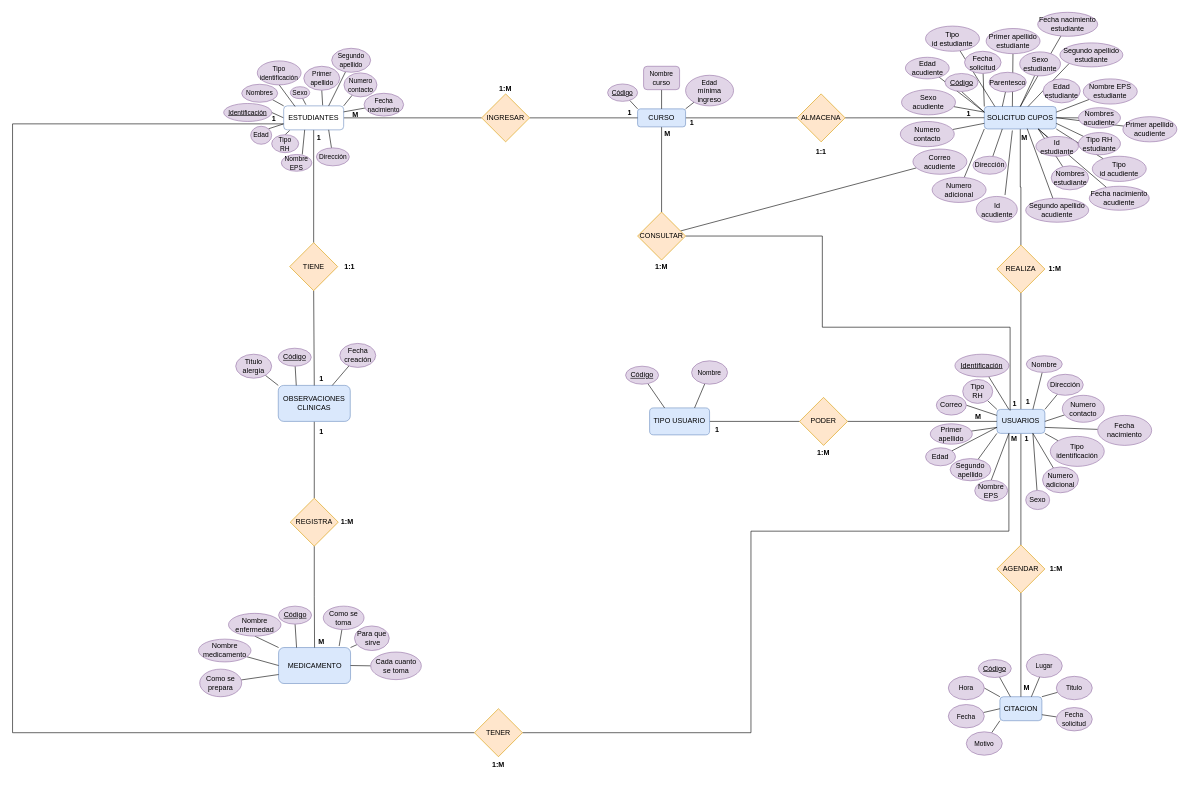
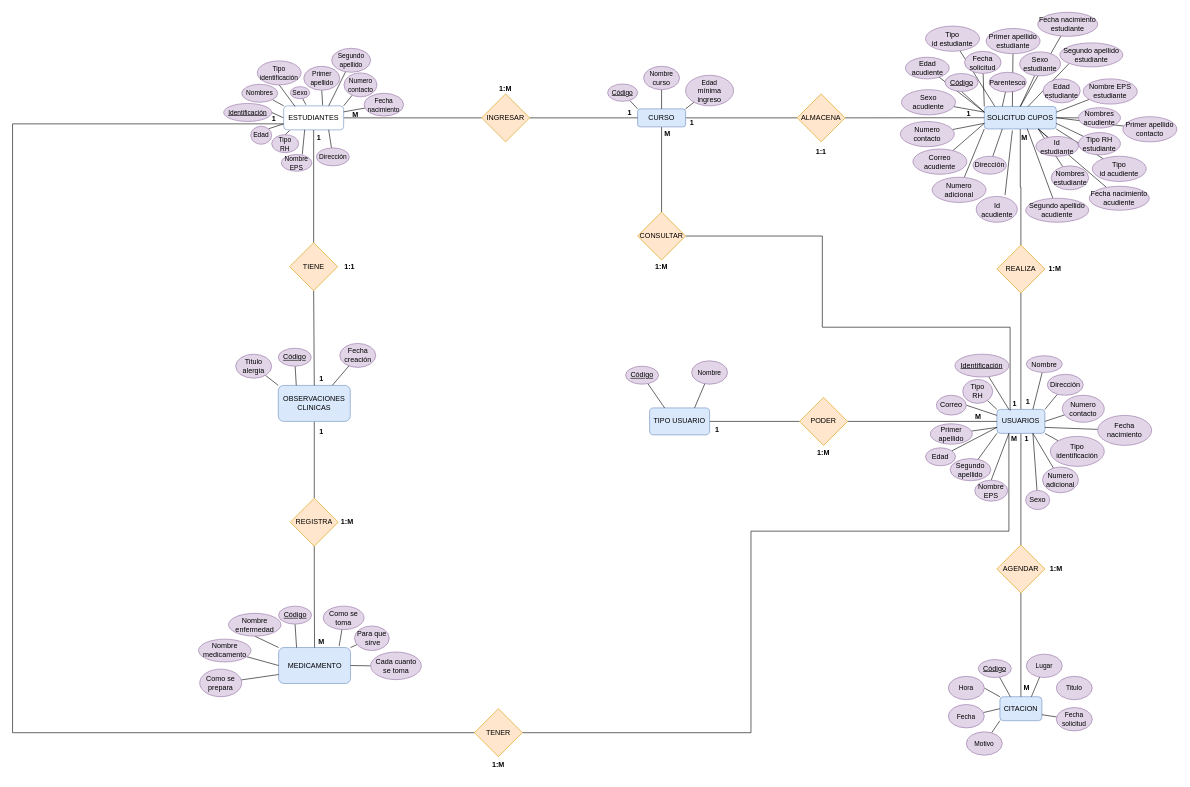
node "Nombre curso": shape rounded rectangle -> ellipse
node "Primer apellido acudiente": label "Primer apellido acudiente" -> "Primer apellido contacto"
edge "Correo acudiente" -- "CONSULTAR": now "Correo acudiente" -- "SOLICITUD CUPOS"
edge "Titulo" -- "CITACION": removed
